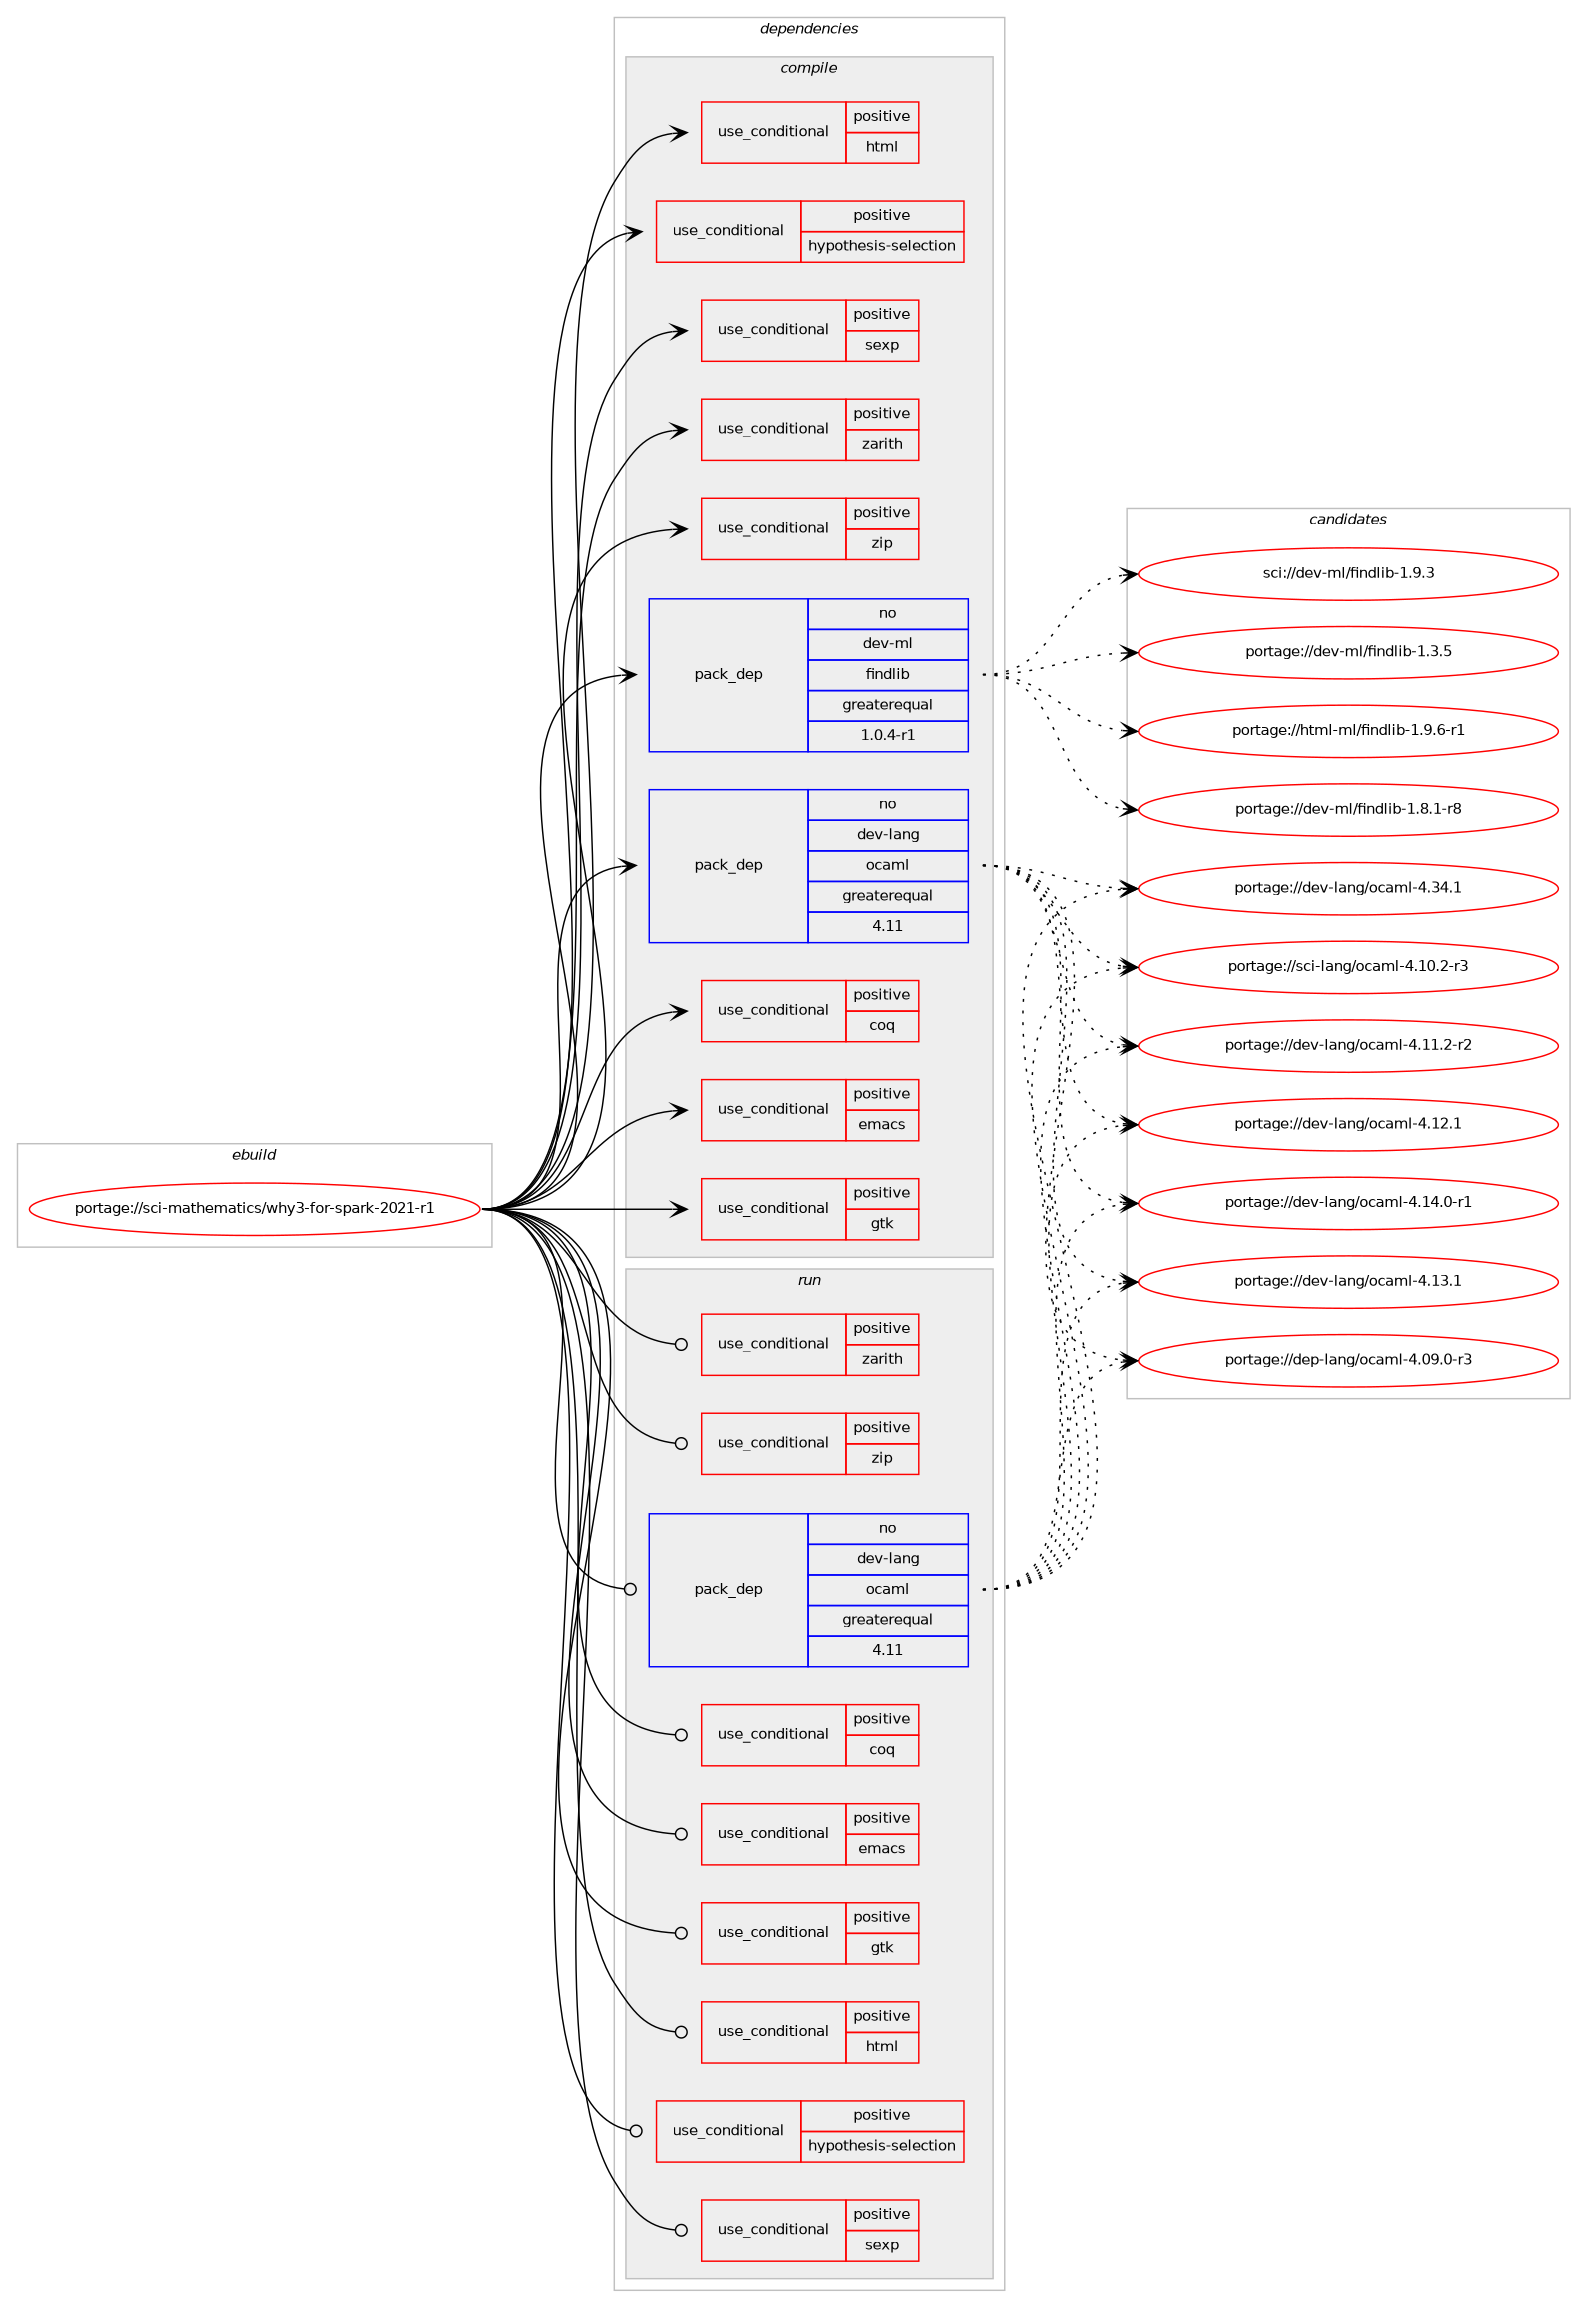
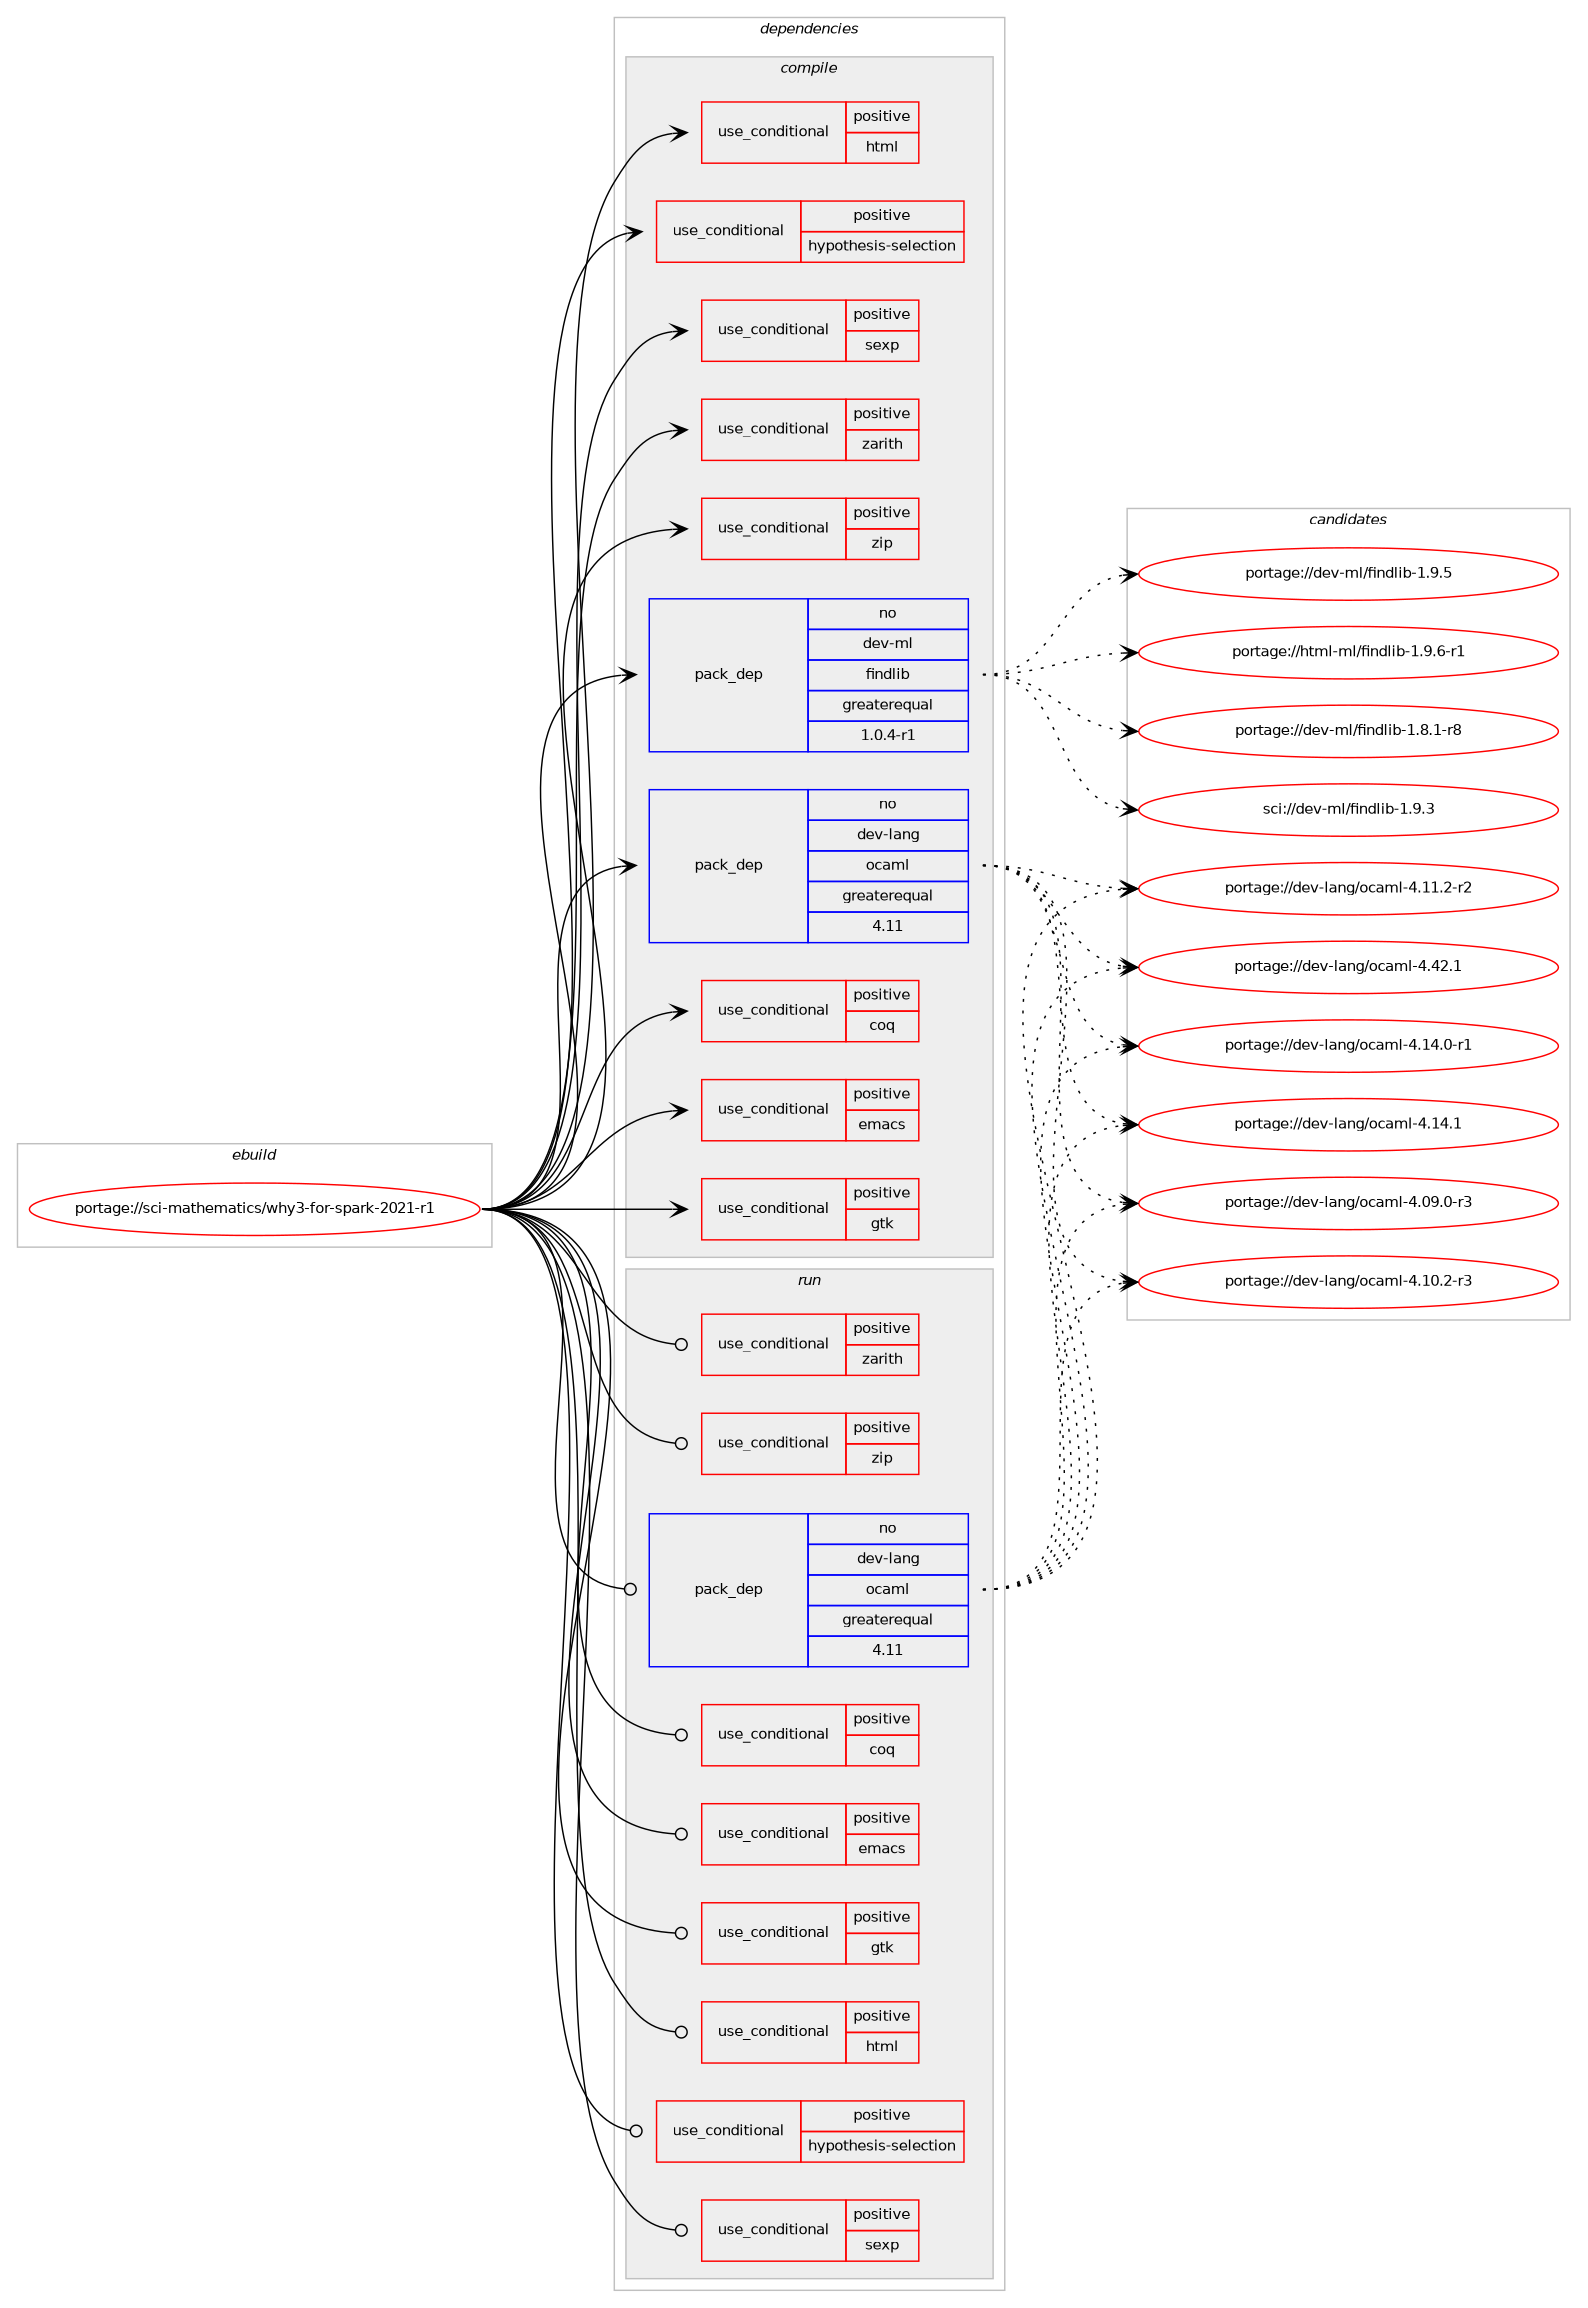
node "portage://dev-ml/findlib-1.3.5": label "portage://dev-ml/findlib-1.3.5" -> "portage://dev-ml/findlib-1.9.5"
node "portage://dev-lang/ocaml-4.34.1": label "portage://dev-lang/ocaml-4.34.1" -> "portage://dev-lang/ocaml-4.14.1"
node "portage://sci-lang/ocaml-4.10.2-r3": label "portage://sci-lang/ocaml-4.10.2-r3" -> "portage://dev-lang/ocaml-4.10.2-r3"
node "portage://dev-lang/ocaml-4.12.1": label "portage://dev-lang/ocaml-4.12.1" -> "portage://dev-lang/ocaml-4.42.1"
node "portage://dev-lang/ocaml-4.13.1": removed
node "portage://dep-lang/ocaml-4.09.0-r3": label "portage://dep-lang/ocaml-4.09.0-r3" -> "portage://dev-lang/ocaml-4.09.0-r3"
